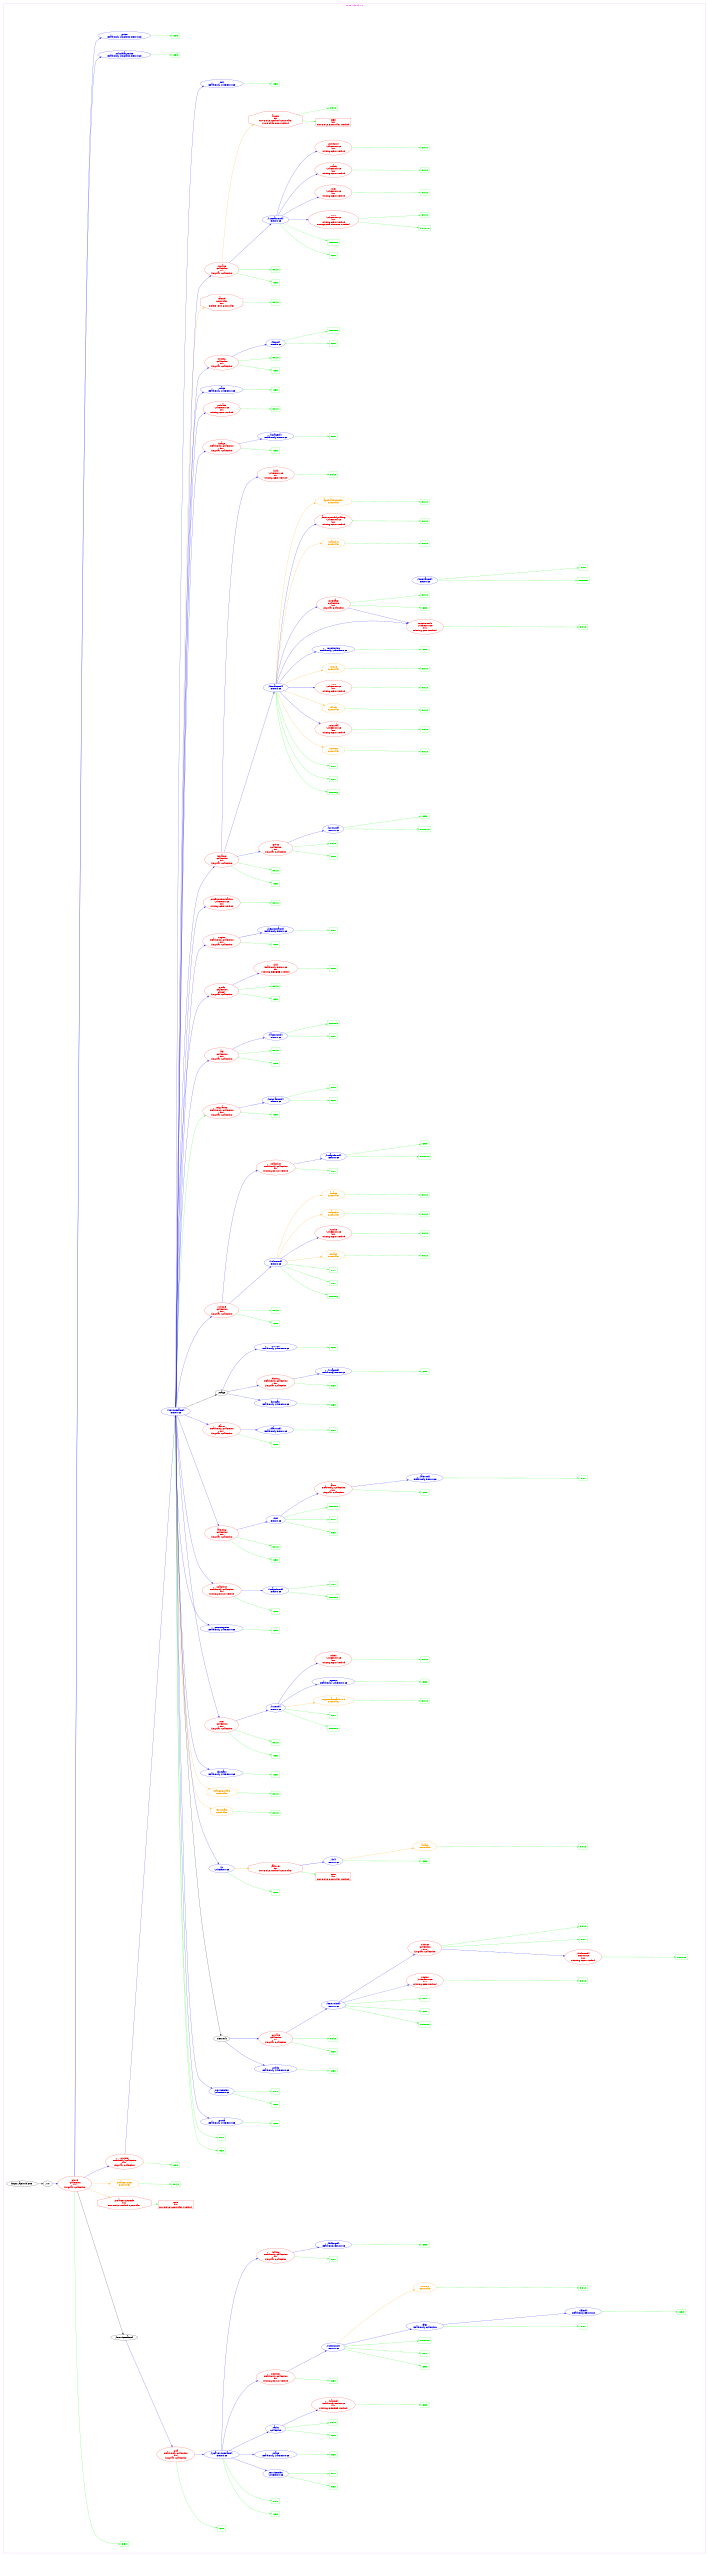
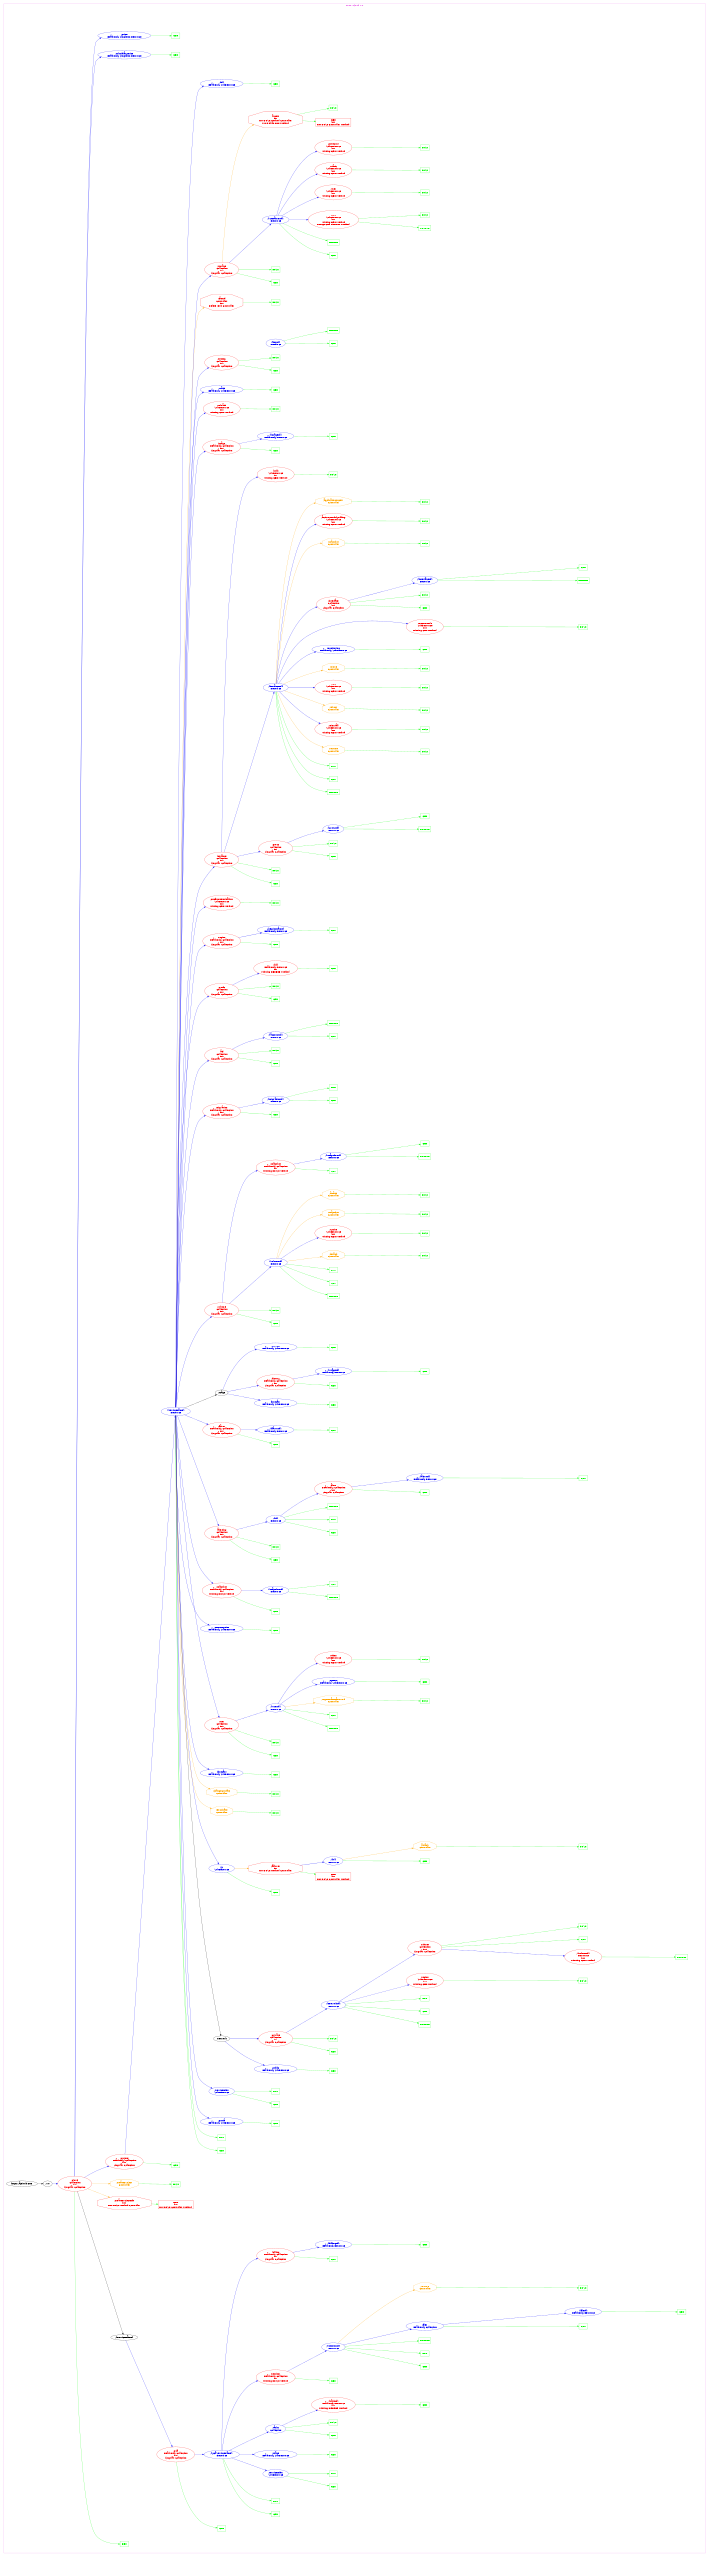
edge "/sshkey Collection but Singular Collection" -> "/{keyId} Resource": removed
edge "/interface Collection but Singular Collection" -> "/rescueMode SubResource but Missing GET Method": now "/interface Collection but Singular Collection" -> "/{interfaceId} Resource"
node "/credit Collection cancel Singular Collection": label "/credit Collection cancel Singular Collection" -> "/credit Collection but Singular Collection"
edge "/{serviceName} Resource" -> "/migration Read-Only Collection but Singular Collection": color green -> blue
